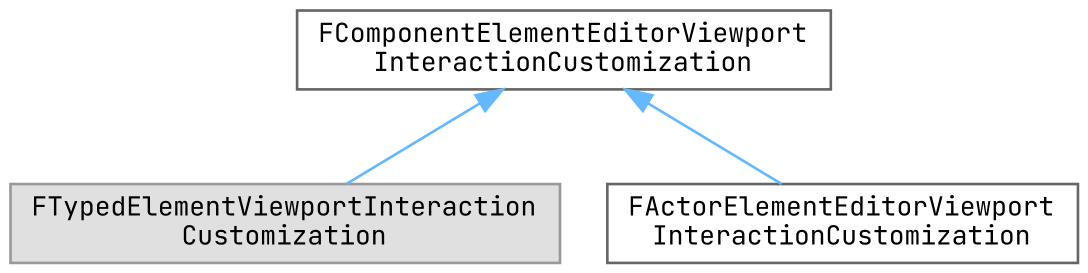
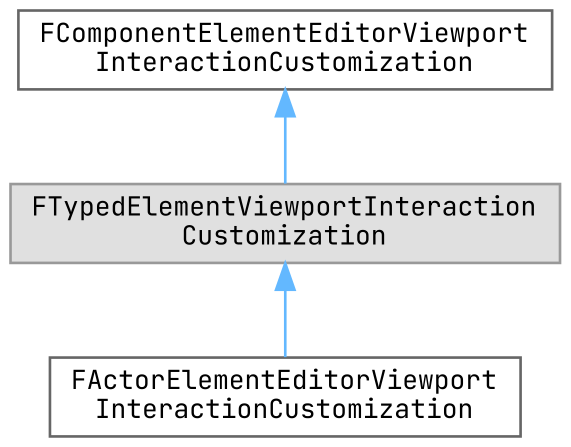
edge "FActorElementEditorViewport InteractionCustomization" -> "FComponentElementEditorViewport InteractionCustomization": now "FActorElementEditorViewport InteractionCustomization" -> "FTypedElementViewportInteraction Customization"
